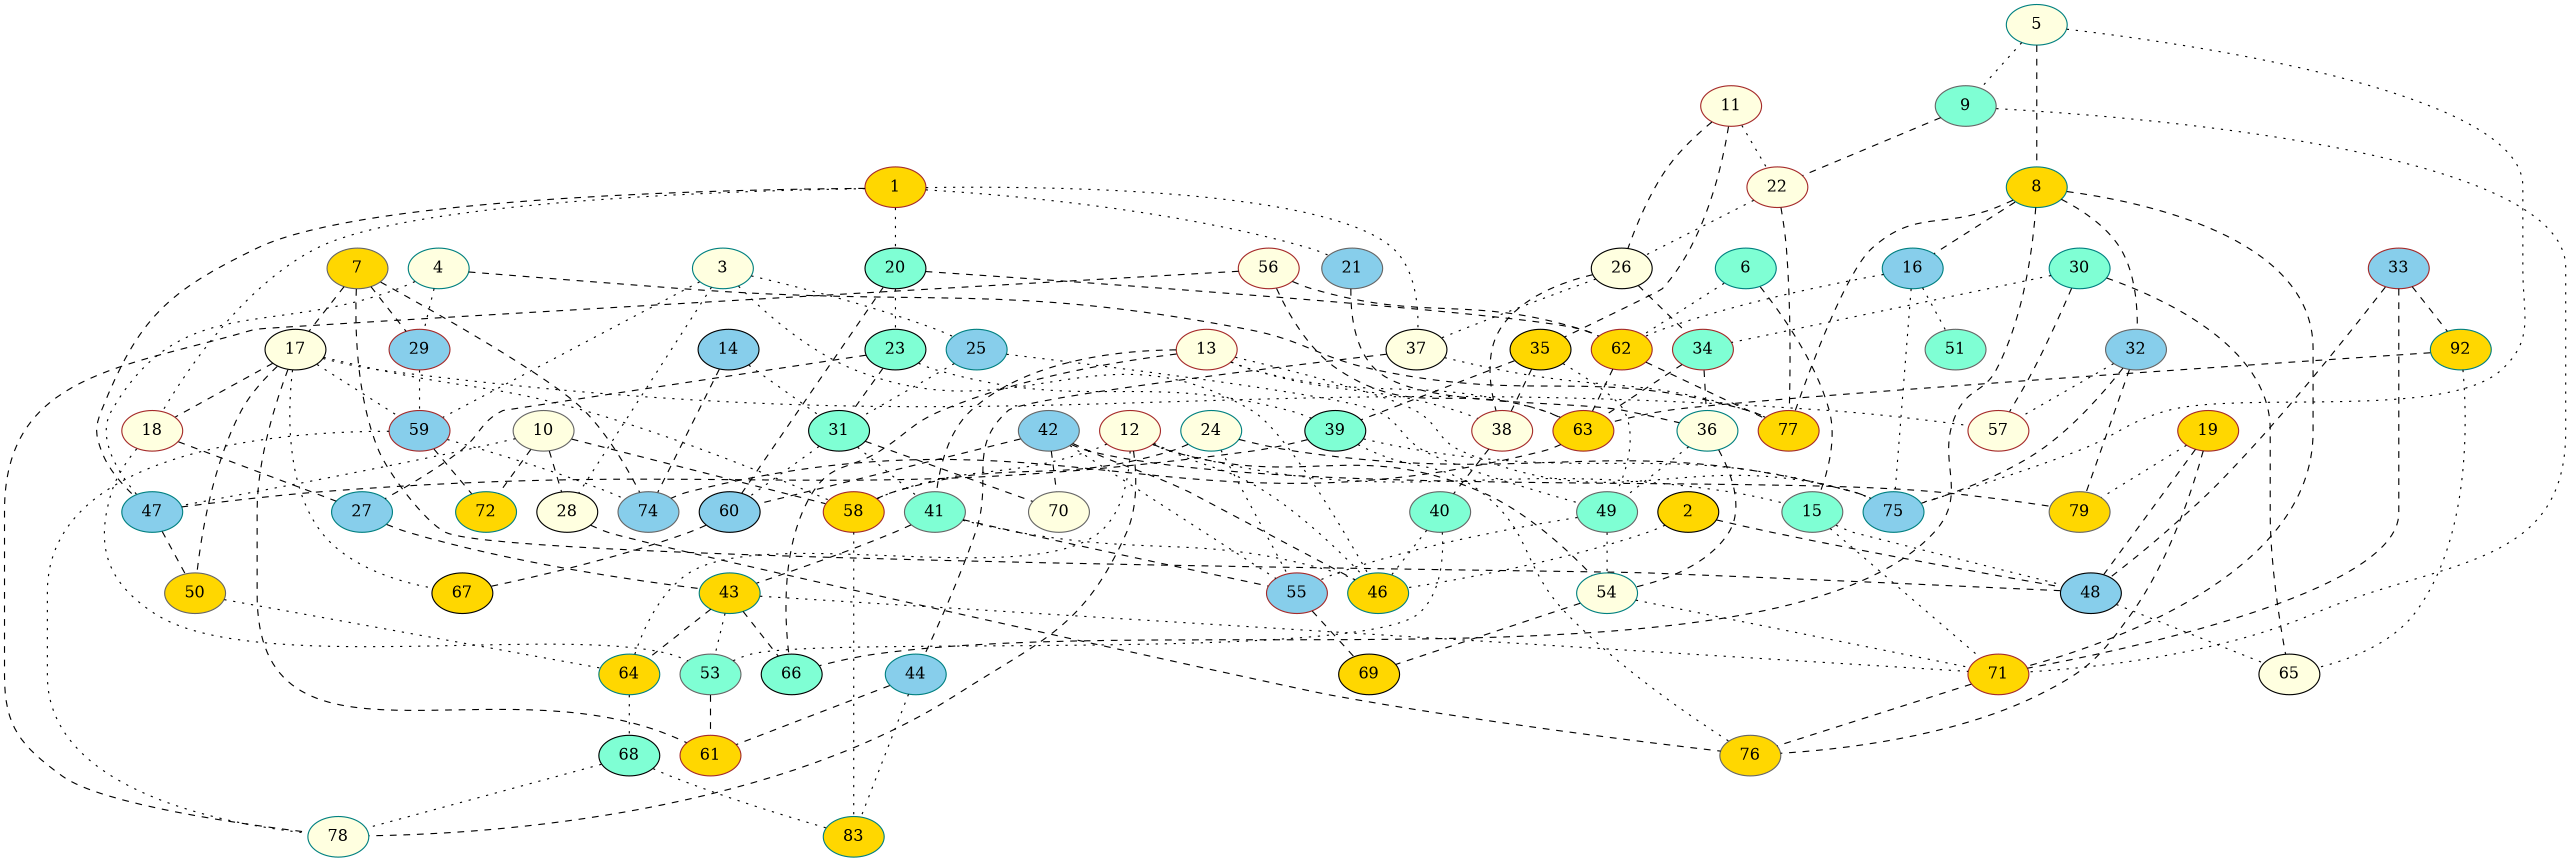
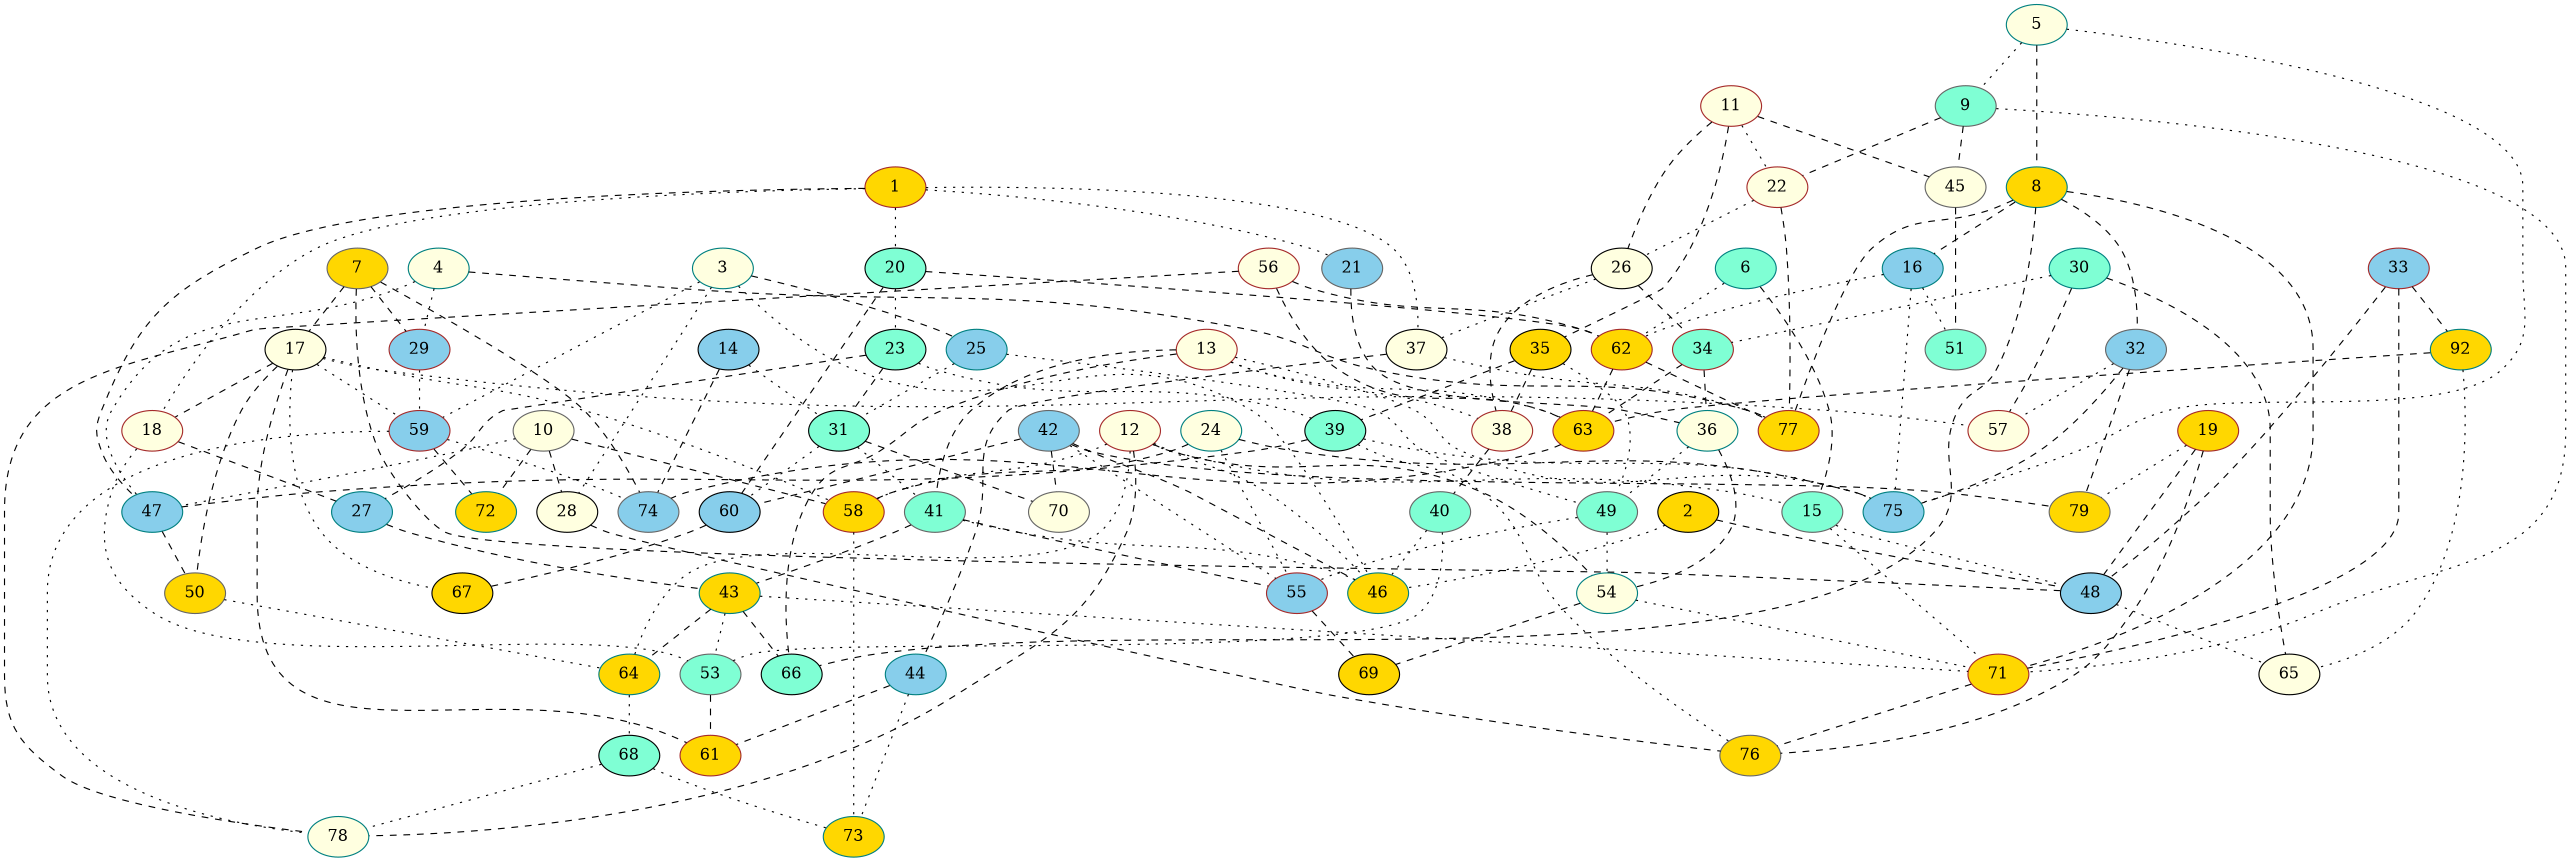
node "45": added
edge "3" -- "25": style dotted -> dashed
node "83": label "83" -> "73"
